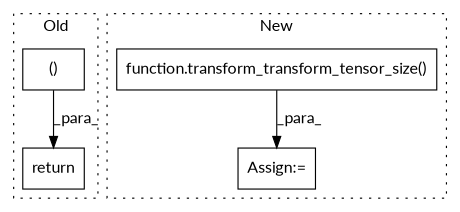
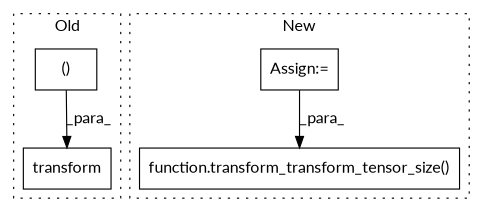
edge "function.transform_transform_tensor_size()" -> "Assign:=": reversed
node "return": label "return" -> "transform"
